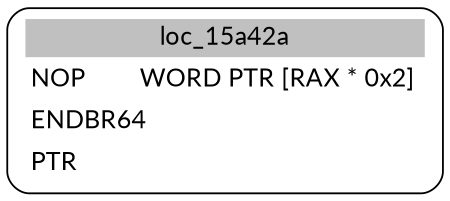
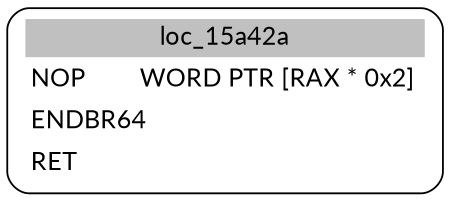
node "loc_15a42a": text "PTR" -> "RET"
